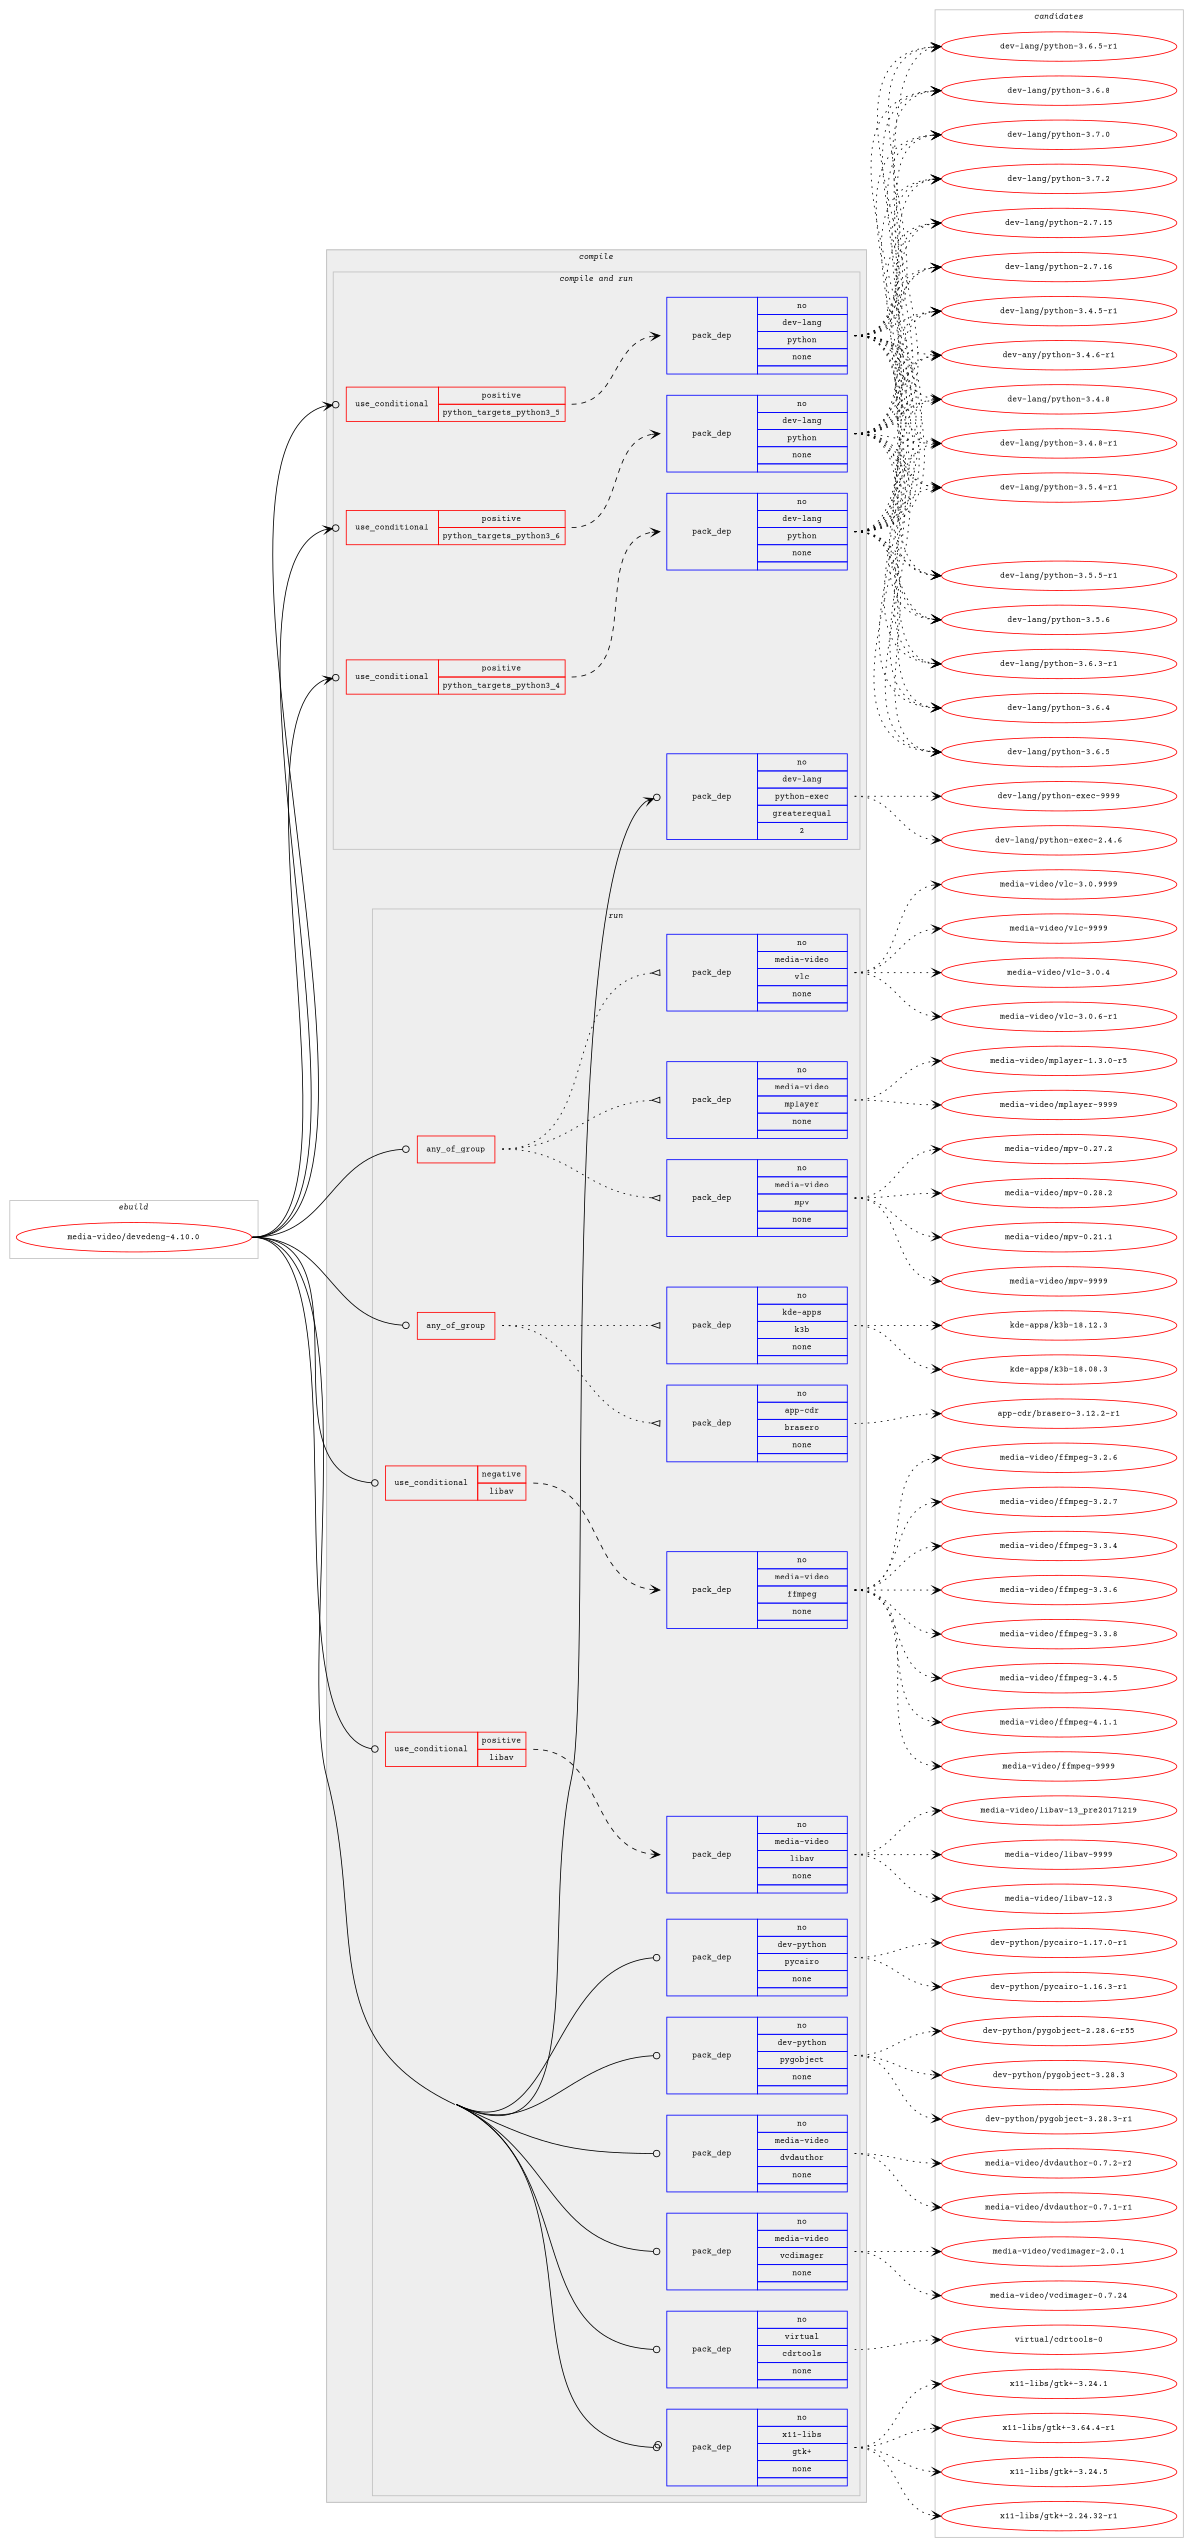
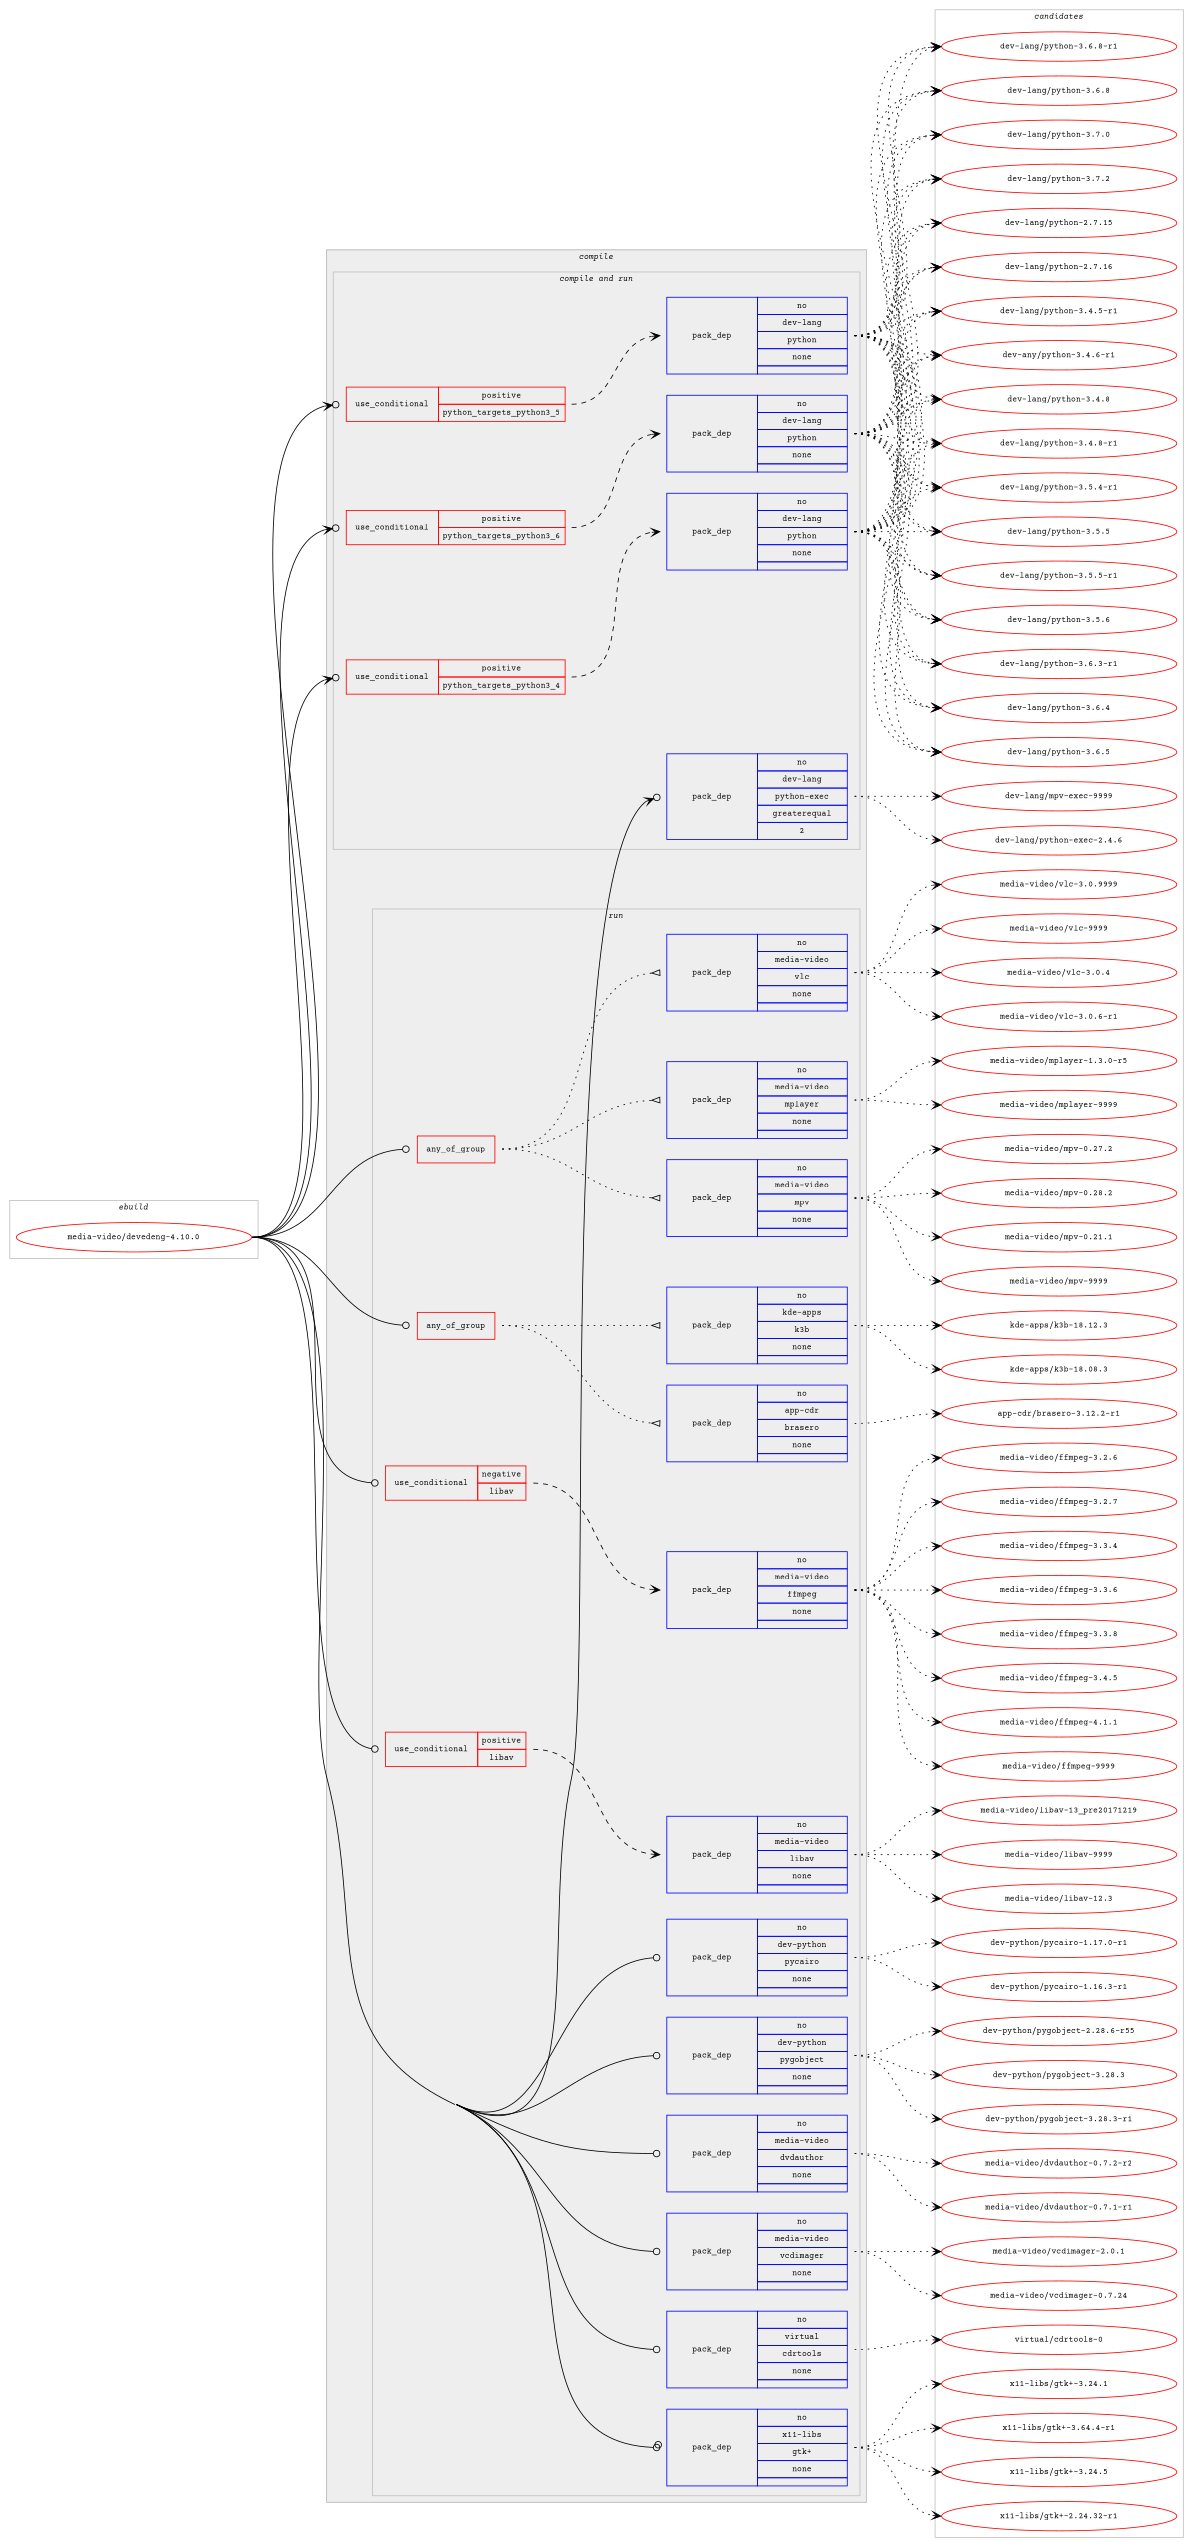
node "dev-lang/python-3.6.5-r1": label "dev-lang/python-3.6.5-r1" -> "dev-lang/python-3.6.8-r1"
node "dev-lang/python-3.5.5": added
node "dev-lang/python-exec-9999": label "dev-lang/python-exec-9999" -> "dev-lang/mpv-exec-9999"
